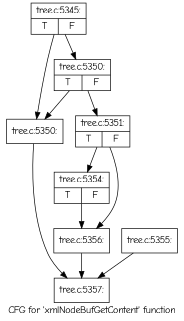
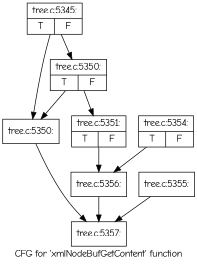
edge "tree.c:5351:" -> "tree.c:5354:": removed
